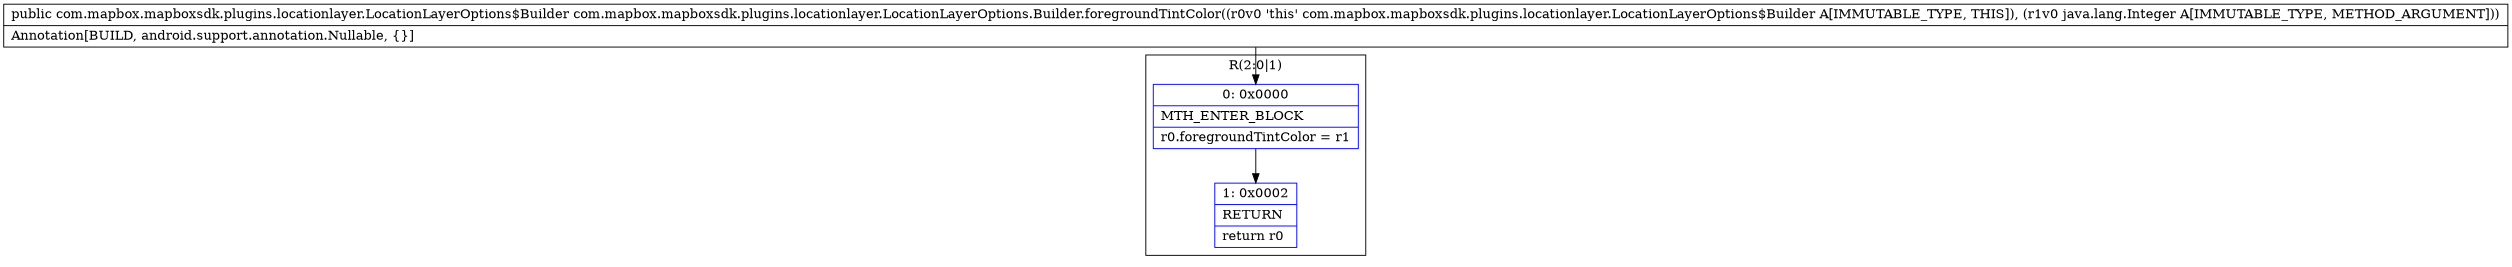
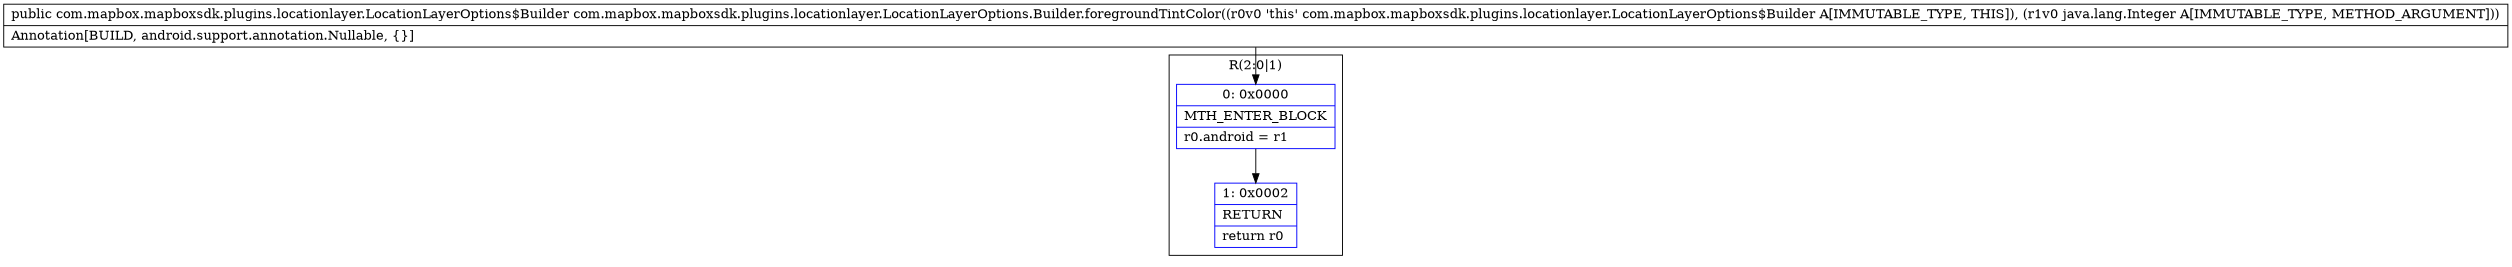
node "0: 0x0000": text "r0.foregroundTintColor = r1" -> "r0.android = r1"
